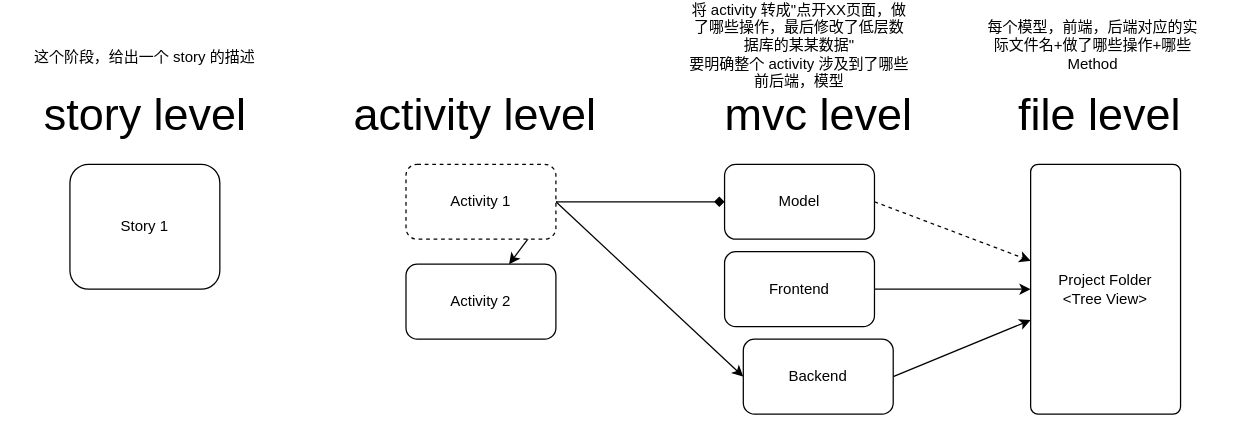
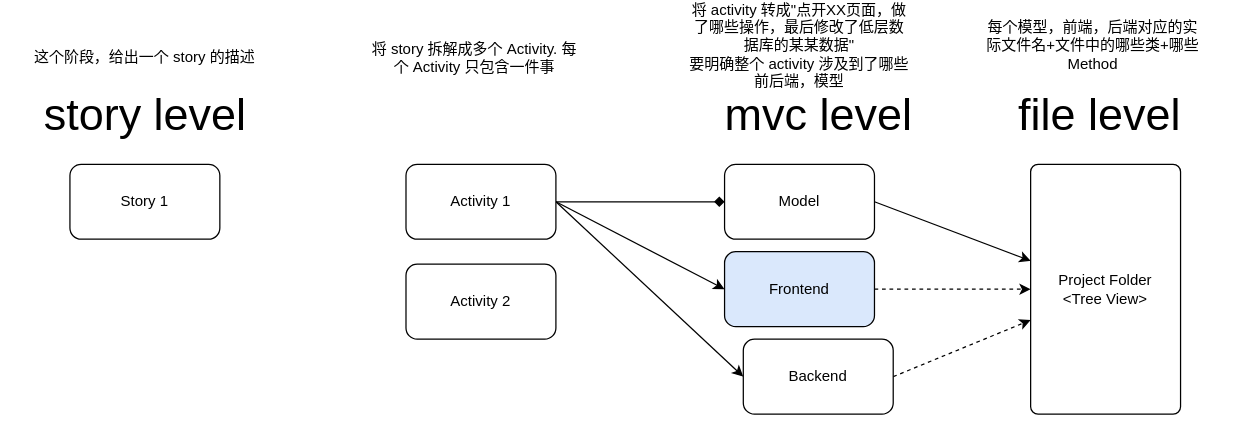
node "每个模型，前端，后端对应的实际文件名+做了哪些操作+哪些Method": label "每个模型，前端，后端对应的实际文件名+做了哪些操作+哪些Method" -> "每个模型，前端，后端对应的实际文件名+文件中的哪些类+哪些Method"
node "将 story 拆解成多个 Activity. 每个 Activity 只包含一件事": added
node "activity level": removed
node "Activity 1": style dashed -> solid
node "Story 1": size 150x125 -> 150x75
edge "Model" -> "Project Folder <Tree View>": style dashed -> solid
edge "Activity 1" -> "Activity 2": now "Activity 1" -> "Frontend"
node "Frontend": fillcolor #ffffff -> #dae8fc
edge "Frontend" -> "Project Folder <Tree View>": style solid -> dashed
edge "Backend" -> "Project Folder <Tree View>": style solid -> dashed
